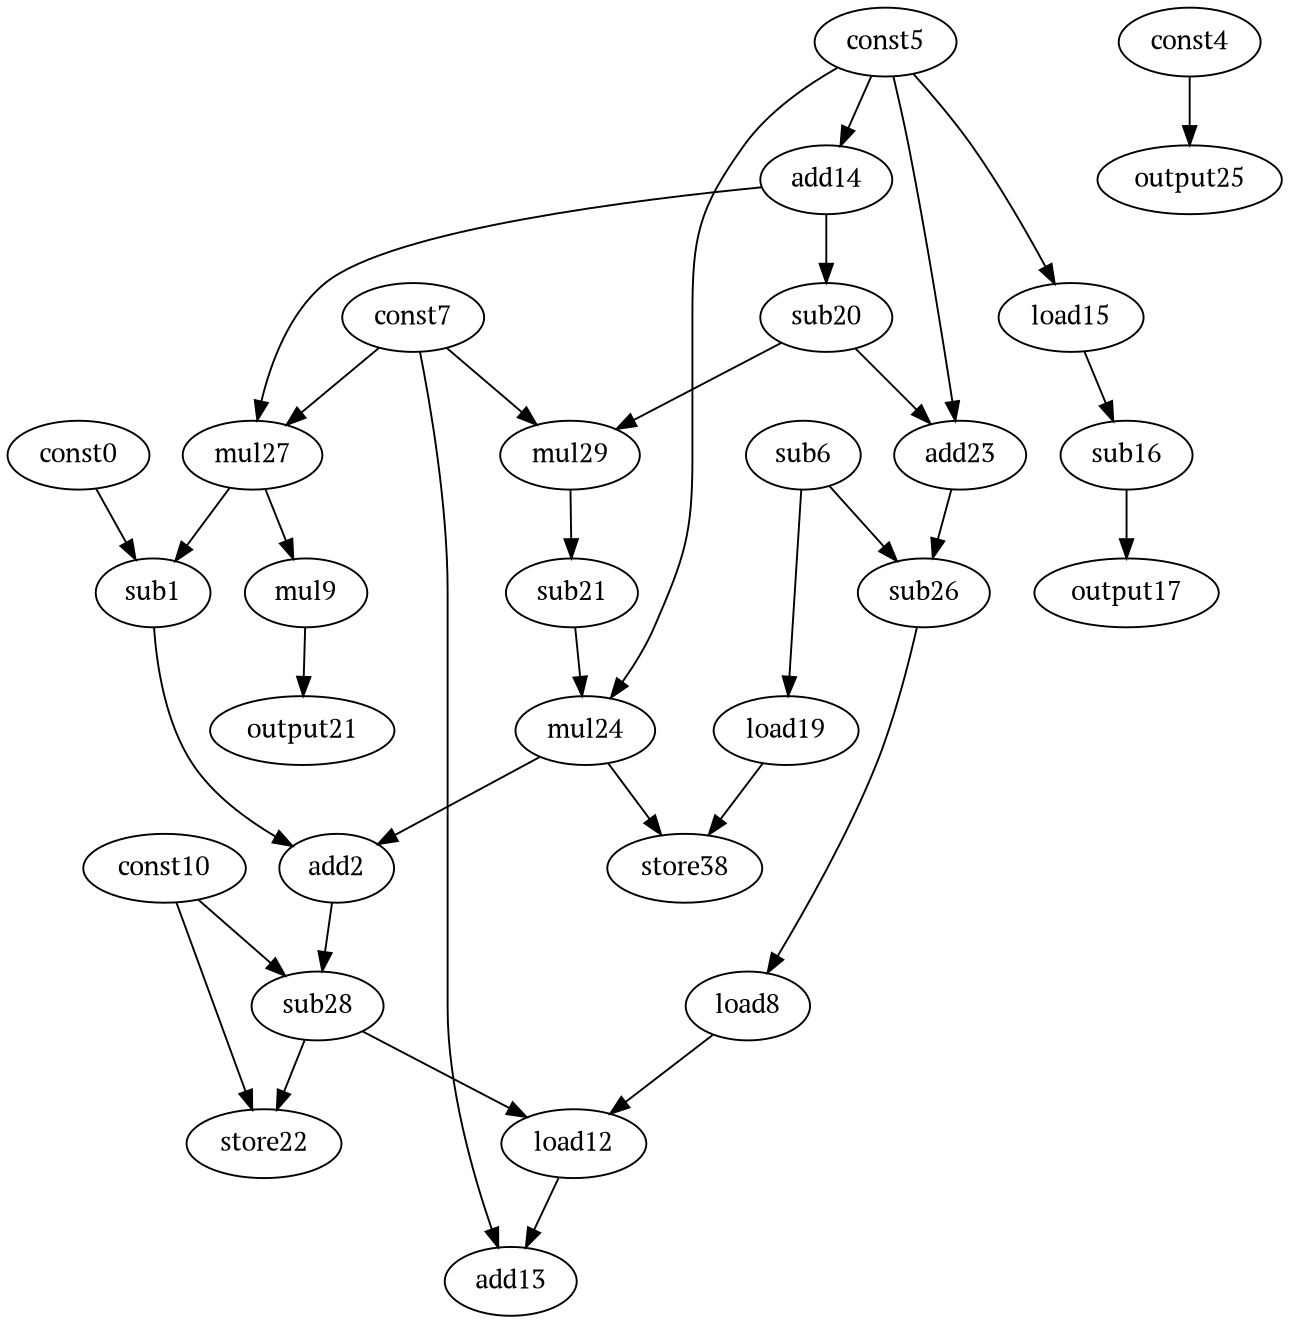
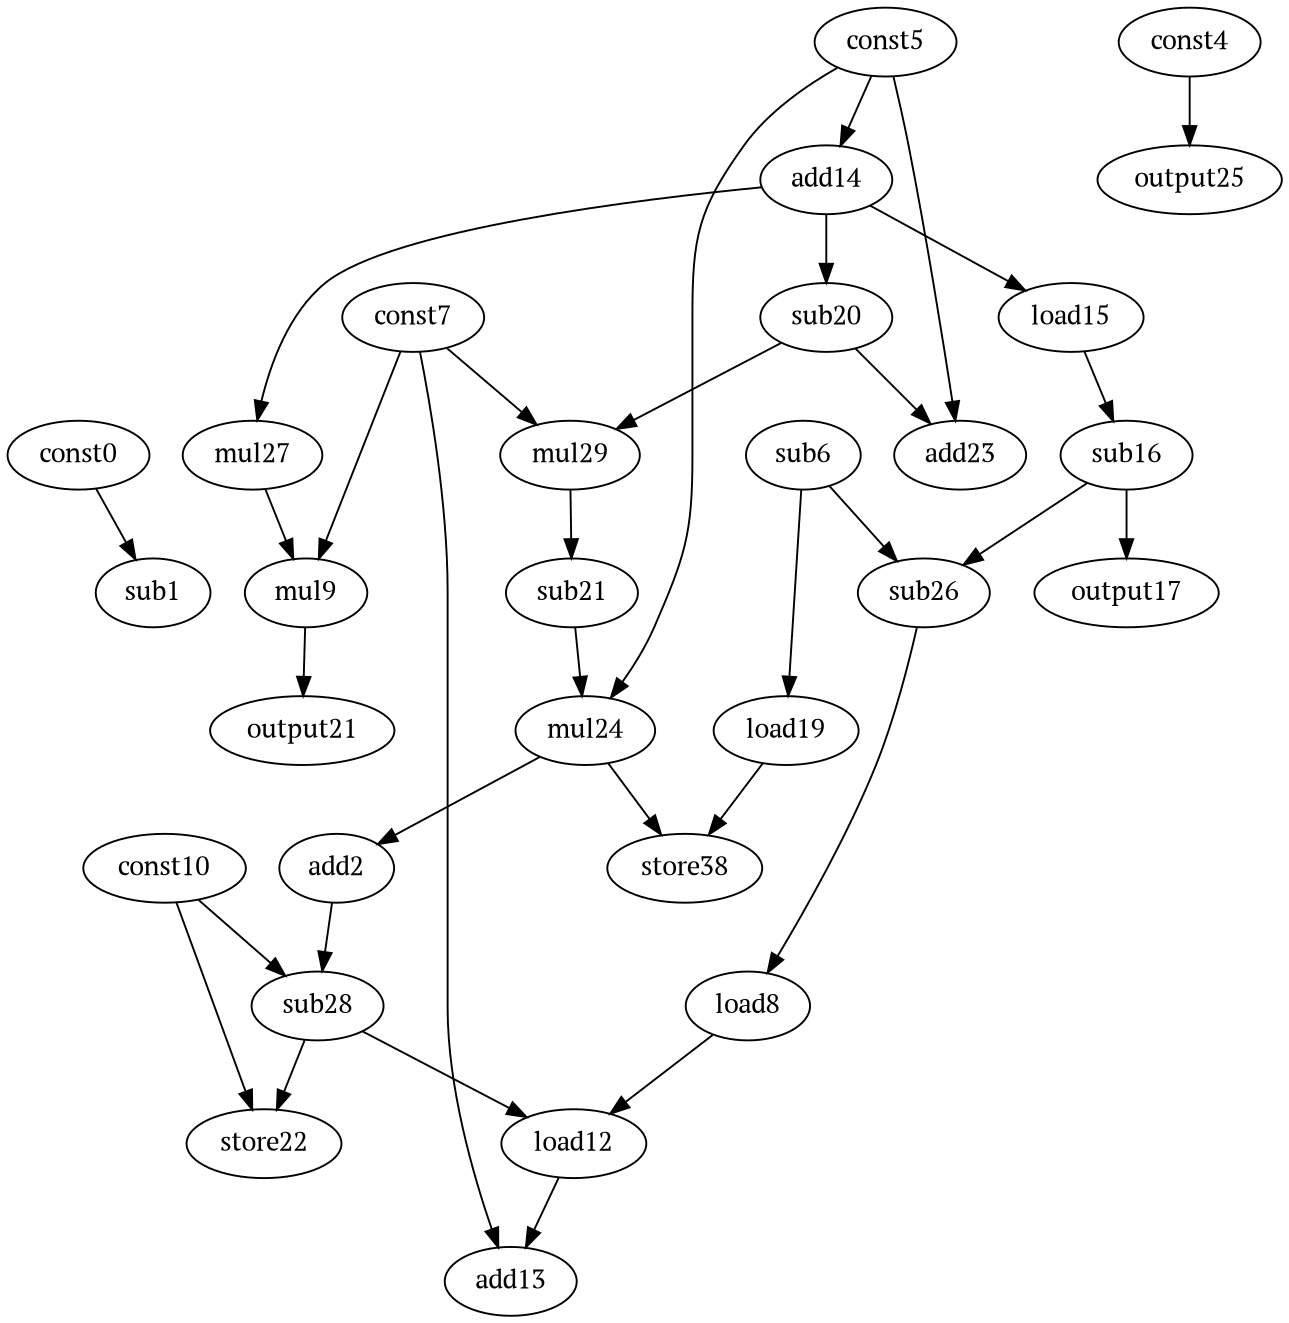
edge "const5" -> "load15": now "add14" -> "load15"
edge "const7" -> "mul27": now "const7" -> "mul9"
edge "add23" -> "sub26": now "sub16" -> "sub26"
edge "mul27" -> "sub1": removed
edge "sub1" -> "add2": removed
